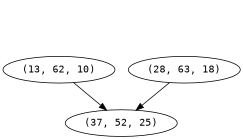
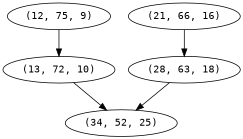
node "(12, 75, 9)": added
node "(21, 66, 16)": added
node "(13, 62, 10)": label "(13, 62, 10)" -> "(13, 72, 10)"
node "(37, 52, 25)": label "(37, 52, 25)" -> "(34, 52, 25)"
